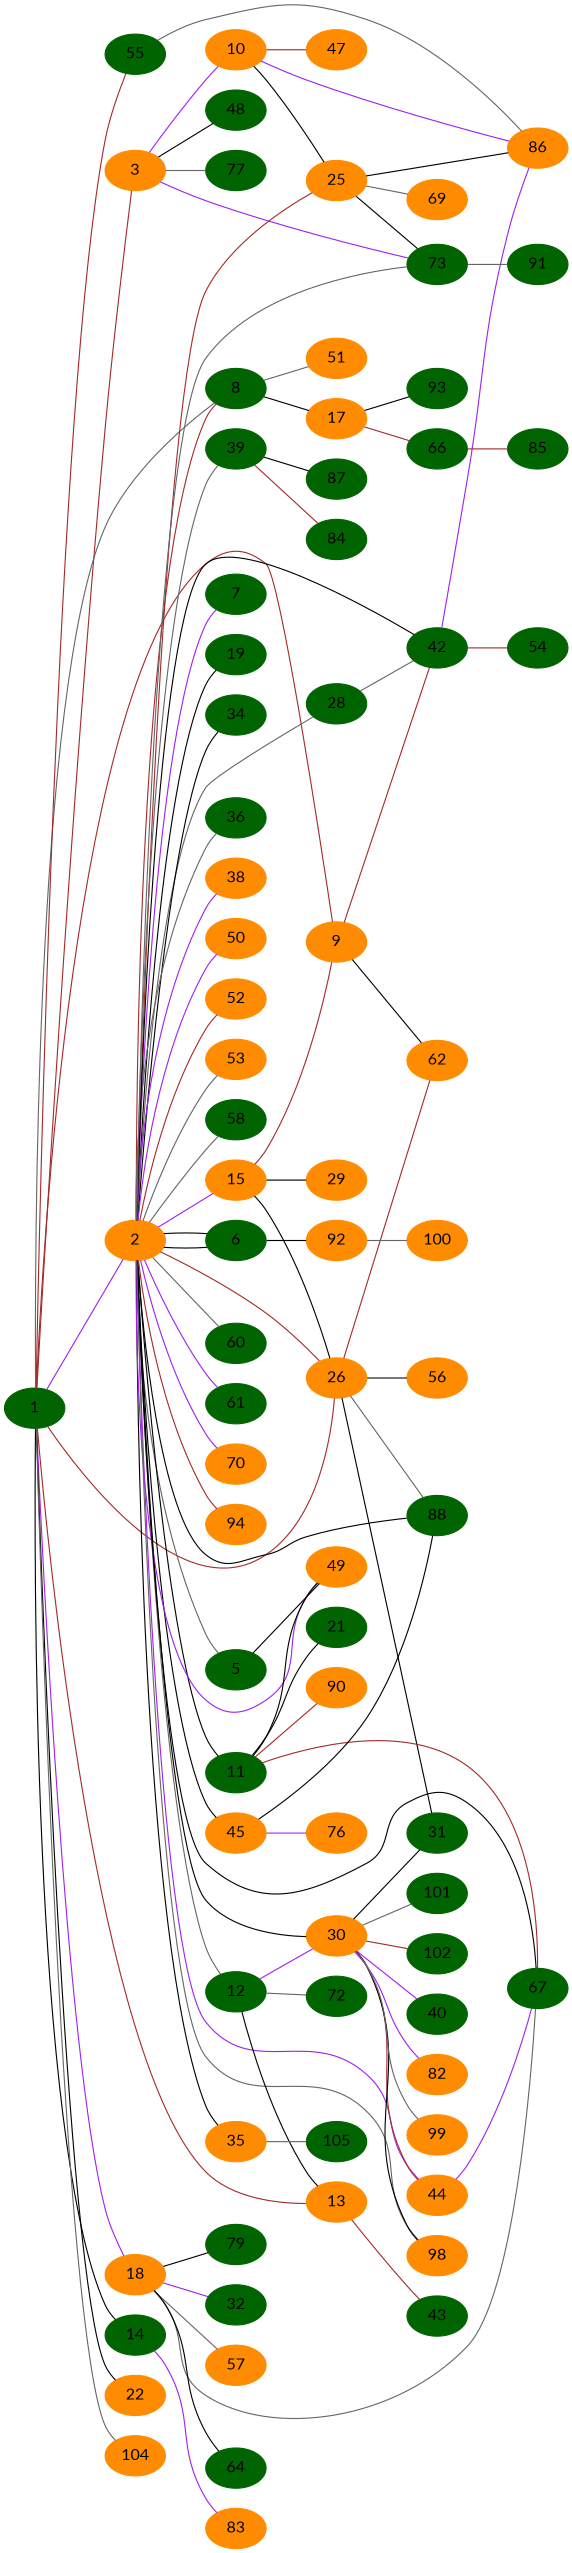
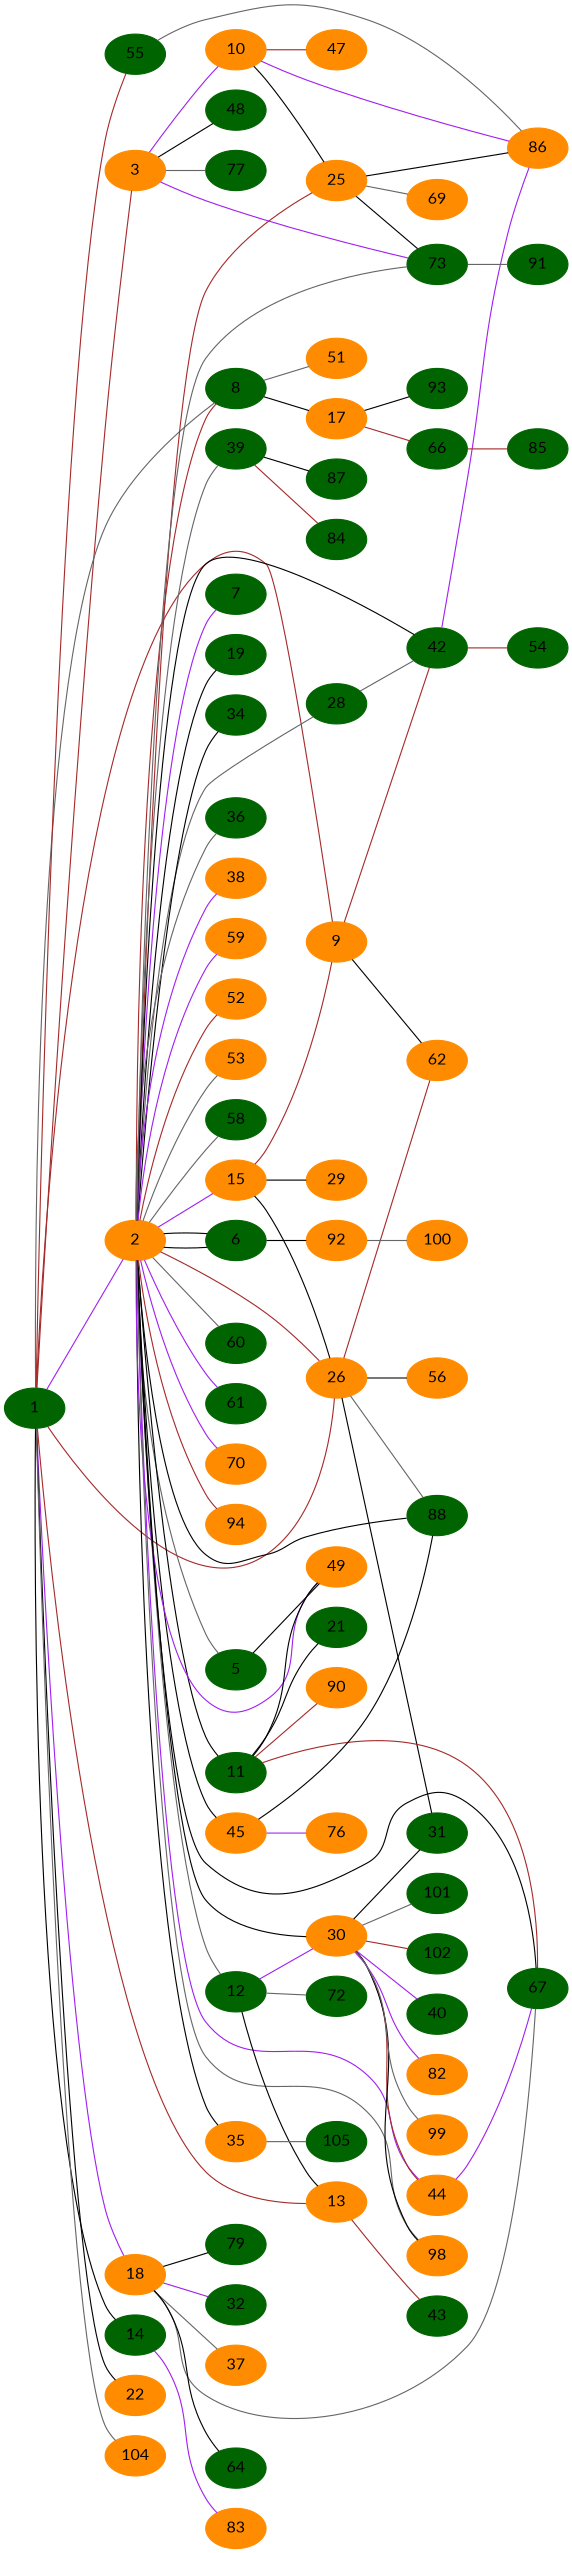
node "50": label "50" -> "59"
node "57": label "57" -> "37"
